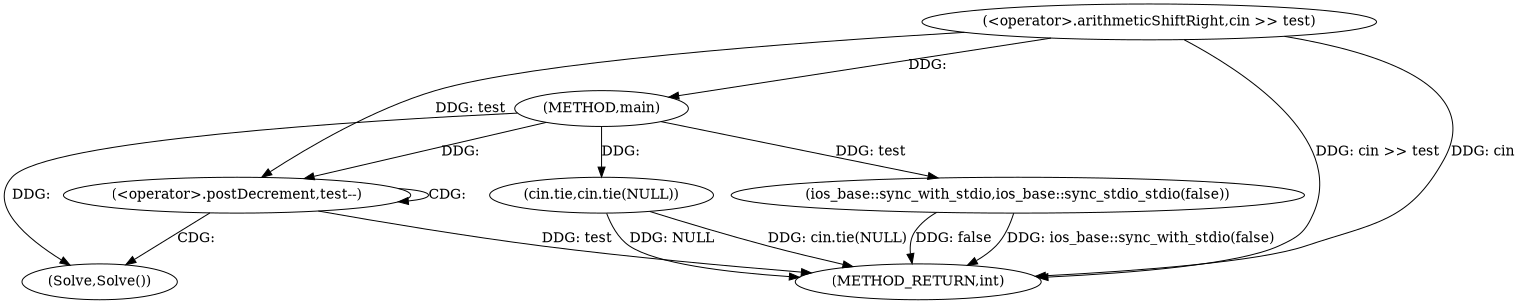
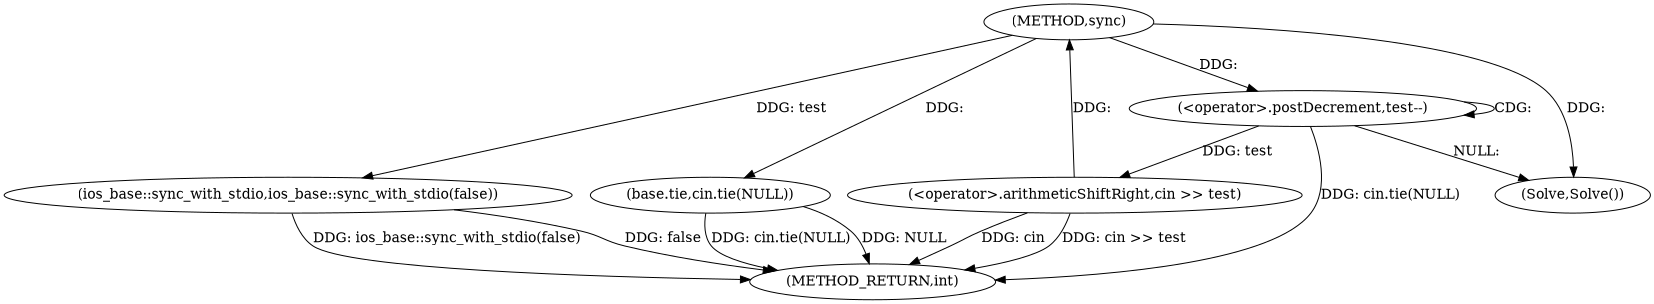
edge "(<operator>.arithmeticShiftRight,cin >> test)" -> "(<operator>.postDecrement,test--)": reversed
node "(METHOD,main)": label "(METHOD,main)" -> "(METHOD,sync)"
node "(cin.tie,cin.tie(NULL))": label "(cin.tie,cin.tie(NULL))" -> "(base.tie,cin.tie(NULL))"
node "(ios_base::sync_with_stdio,ios_base::sync_stdio_stdio(false))": label "(ios_base::sync_with_stdio,ios_base::sync_stdio_stdio(false))" -> "(ios_base::sync_with_stdio,ios_base::sync_with_stdio(false))"
edge "(<operator>.postDecrement,test--)" -> "(Solve,Solve())": label "CDG: " -> "NULL: "
edge "(<operator>.postDecrement,test--)" -> "(METHOD_RETURN,int)": label "DDG: test" -> "DDG: cin.tie(NULL)"
